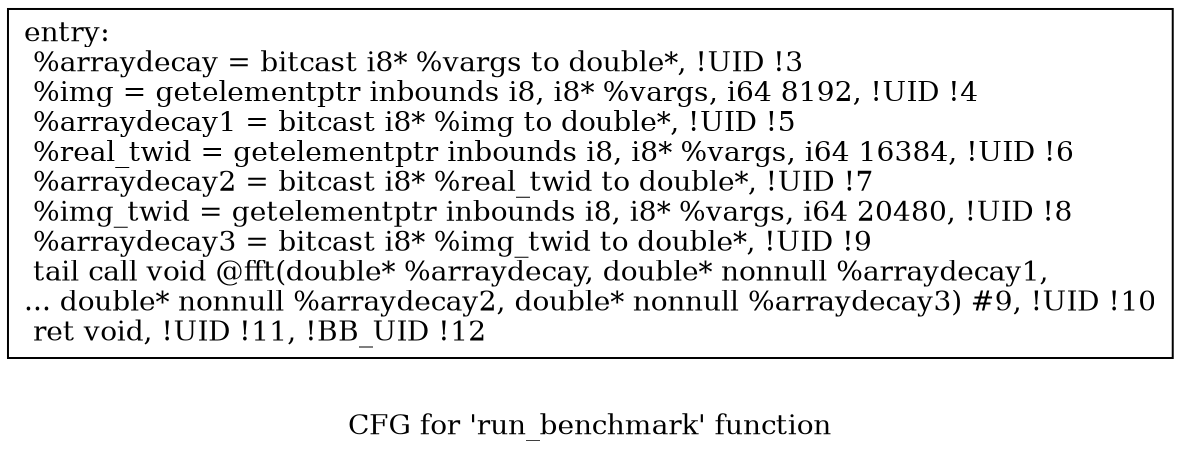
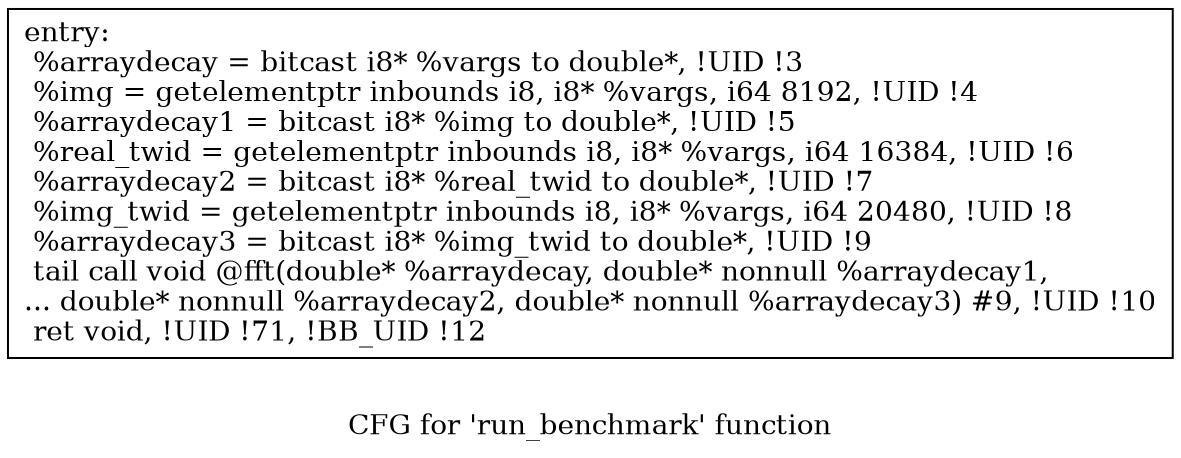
node "entry:": text "ret void, !UID !11, !BB_UID !12" -> "ret void, !UID !71, !BB_UID !12"
